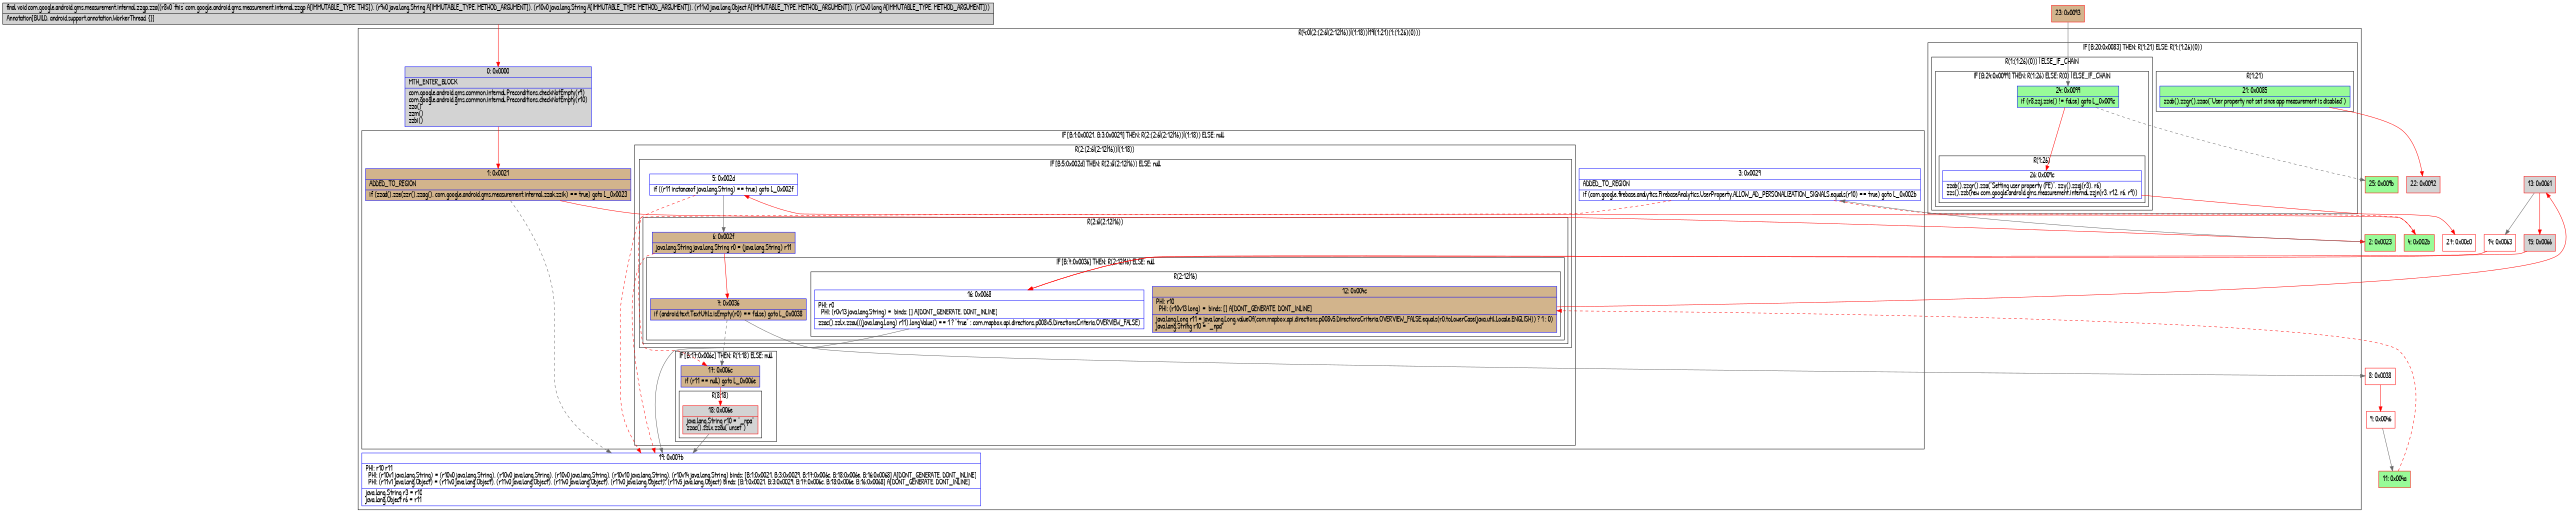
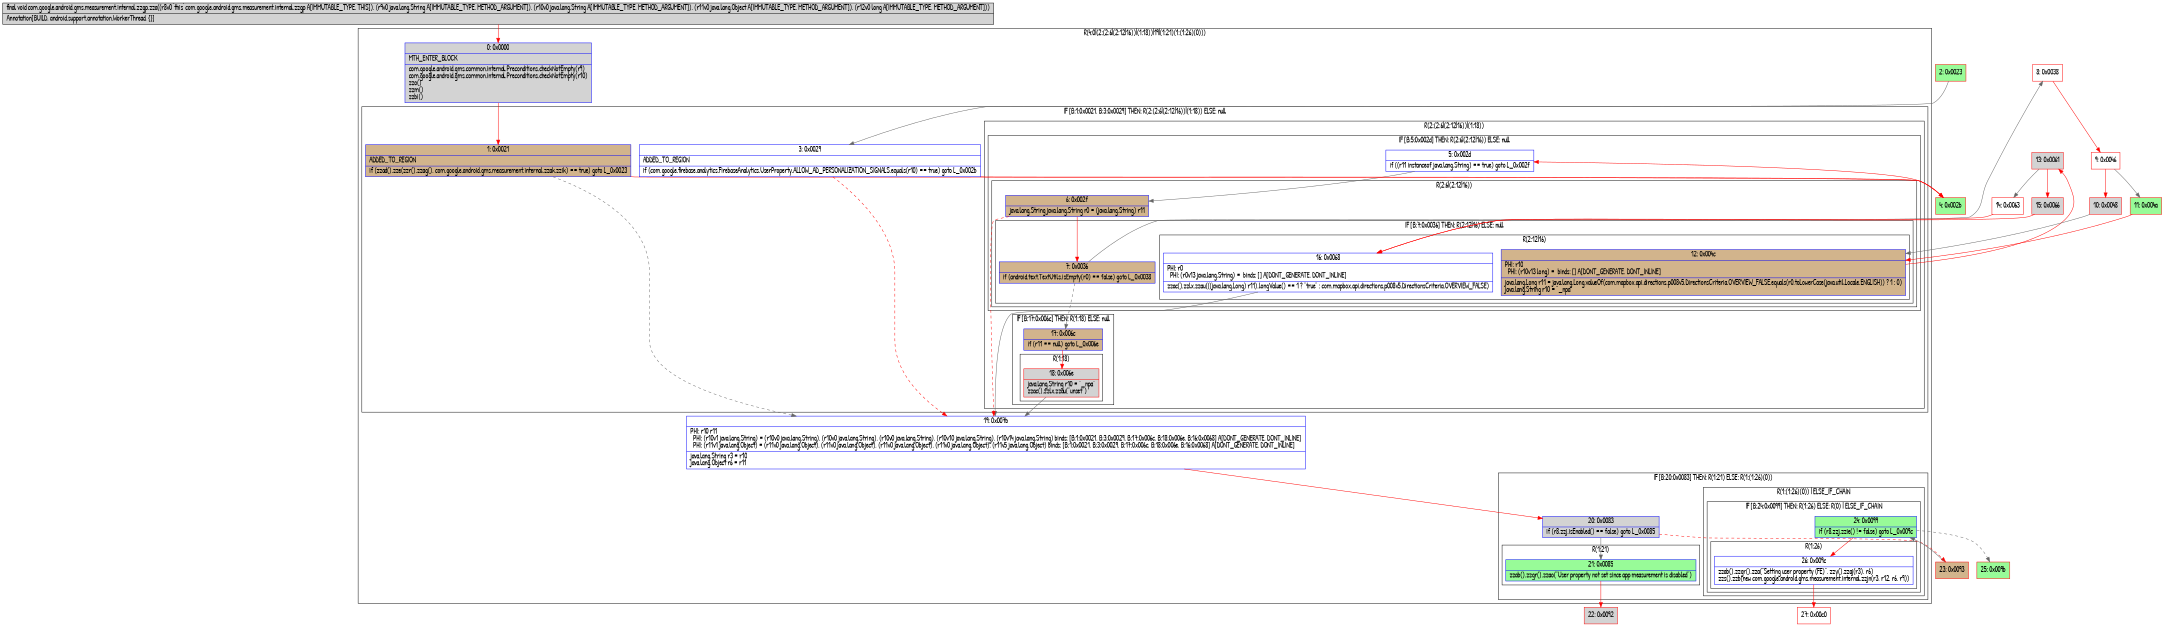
node "10: 0x0048": added
edge "3: 0x0029" -> "4: 0x002b": style dashed -> solid
edge "1: 0x0021" -> "2: 0x0023": now "1: 0x0021" -> "4: 0x002b"
edge "5: 0x002d" -> "17: 0x006c": removed
edge "11: 0x004a" -> "12: 0x004c": style dashed -> solid
cluster "R(8:18)": label "R(8:18)" -> "R(1:18)"
node "20: 0x0083": added
